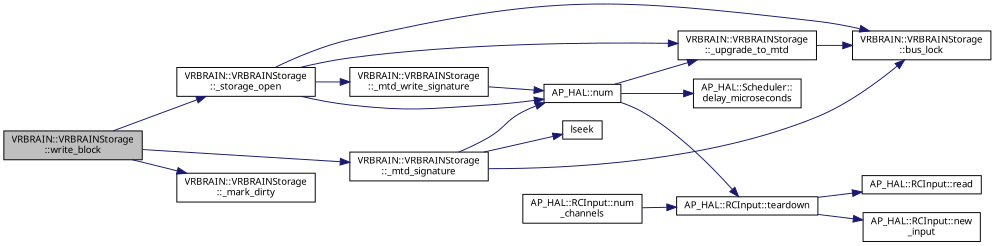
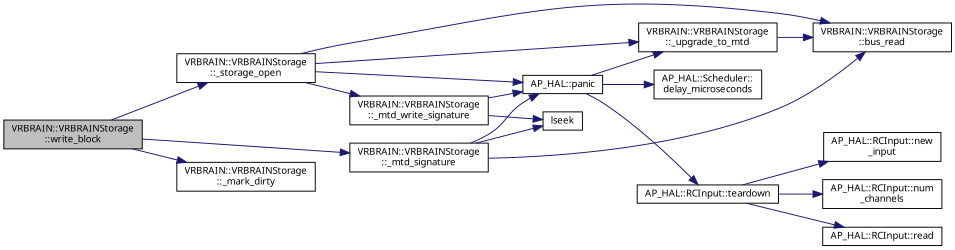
node "VRBRAIN::VRBRAINStorage ::bus_lock": label "VRBRAIN::VRBRAINStorage ::bus_lock" -> "VRBRAIN::VRBRAINStorage ::bus_read"
node "AP_HAL::num": label "AP_HAL::num" -> "AP_HAL::panic"
edge "VRBRAIN::VRBRAINStorage ::_mtd_write_signature" -> "lseek": added
edge "AP_HAL::RCInput::num _channels" -> "AP_HAL::RCInput::teardown": reversed
